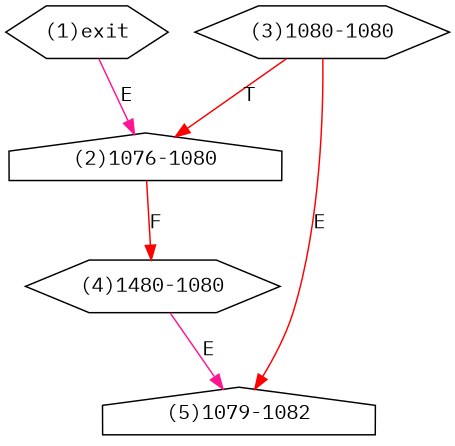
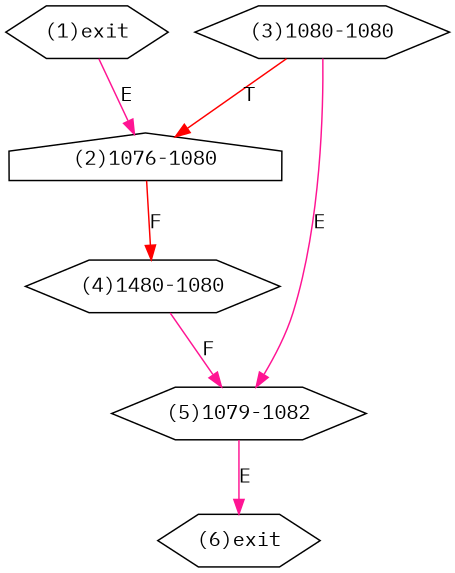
edge "(3)1080-1080" -> "(5)1079-1082": color red -> deeppink
edge "(4)1480-1080" -> "(5)1079-1082": label "E" -> "F"
node "(5)1079-1082": shape house -> hexagon
node "(6)exit": added
